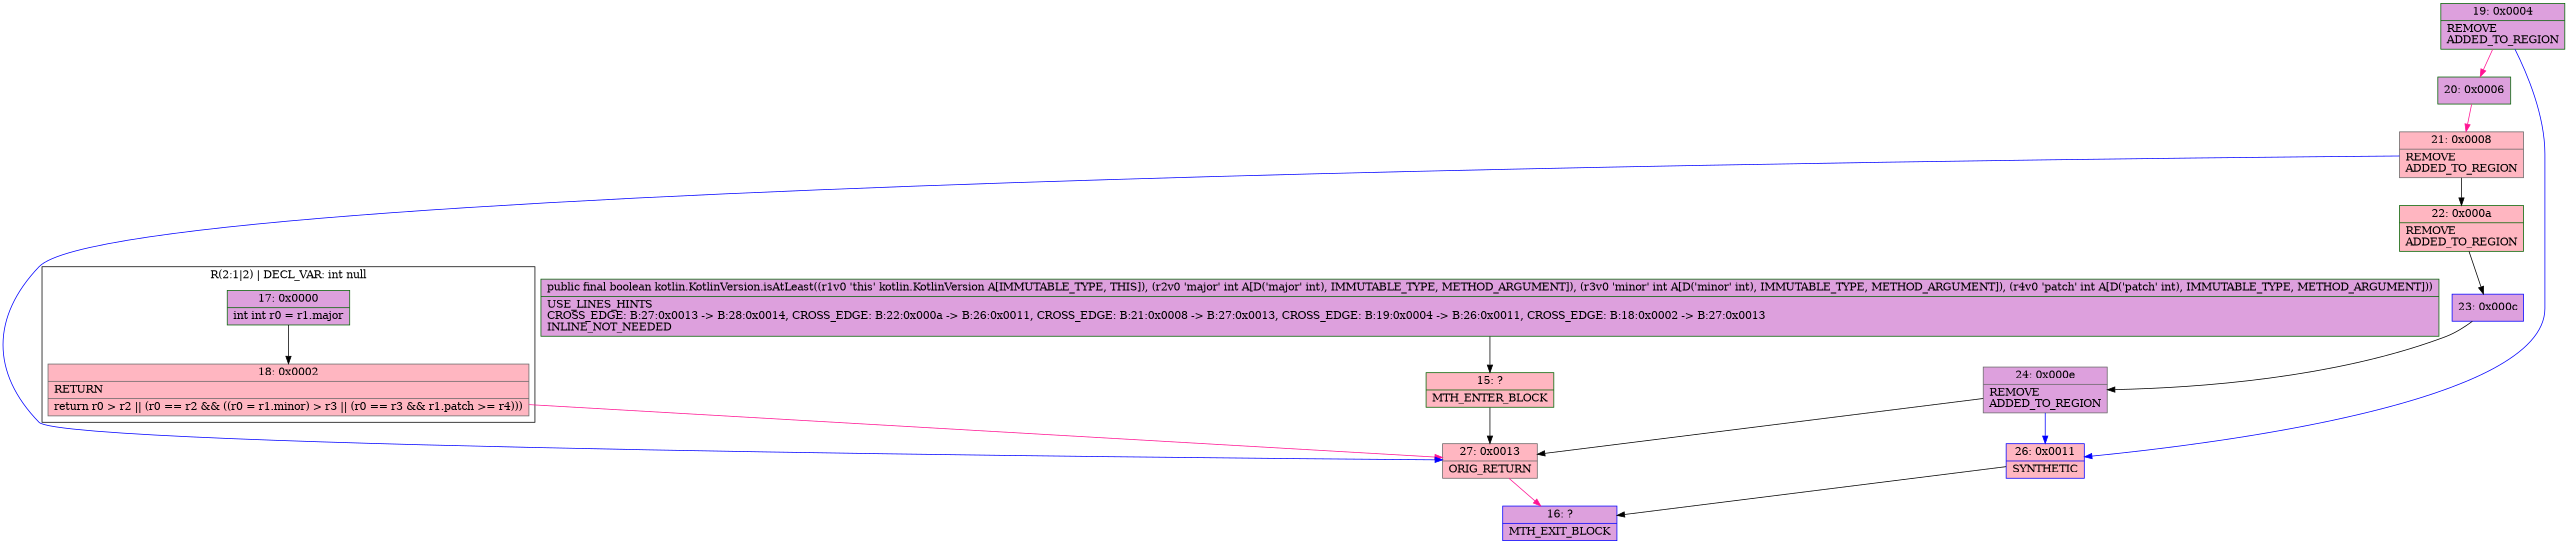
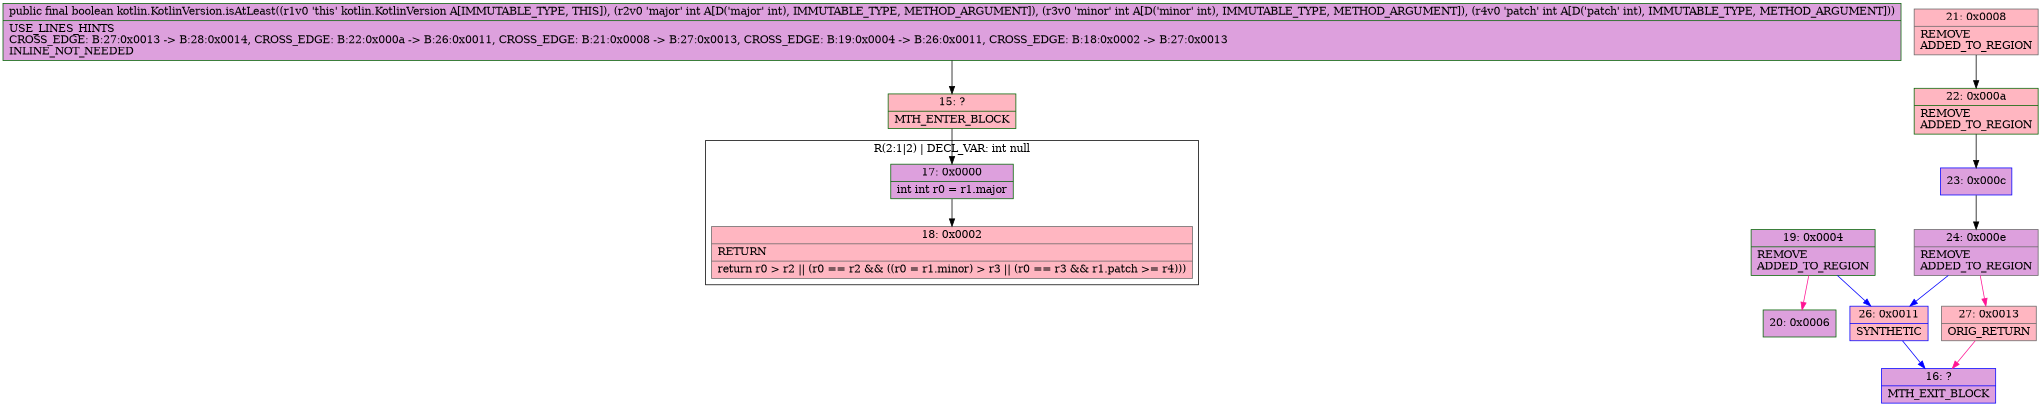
edge "20: 0x0006" -> "21: 0x0008": removed
edge "21: 0x0008" -> "27: 0x0013": removed
edge "15: ?" -> "27: 0x0013": now "15: ?" -> "17: 0x0000"
edge "24: 0x000e" -> "27: 0x0013": color black -> deeppink
edge "18: 0x0002" -> "27: 0x0013": removed
edge "26: 0x0011" -> "16: ?": color black -> blue
